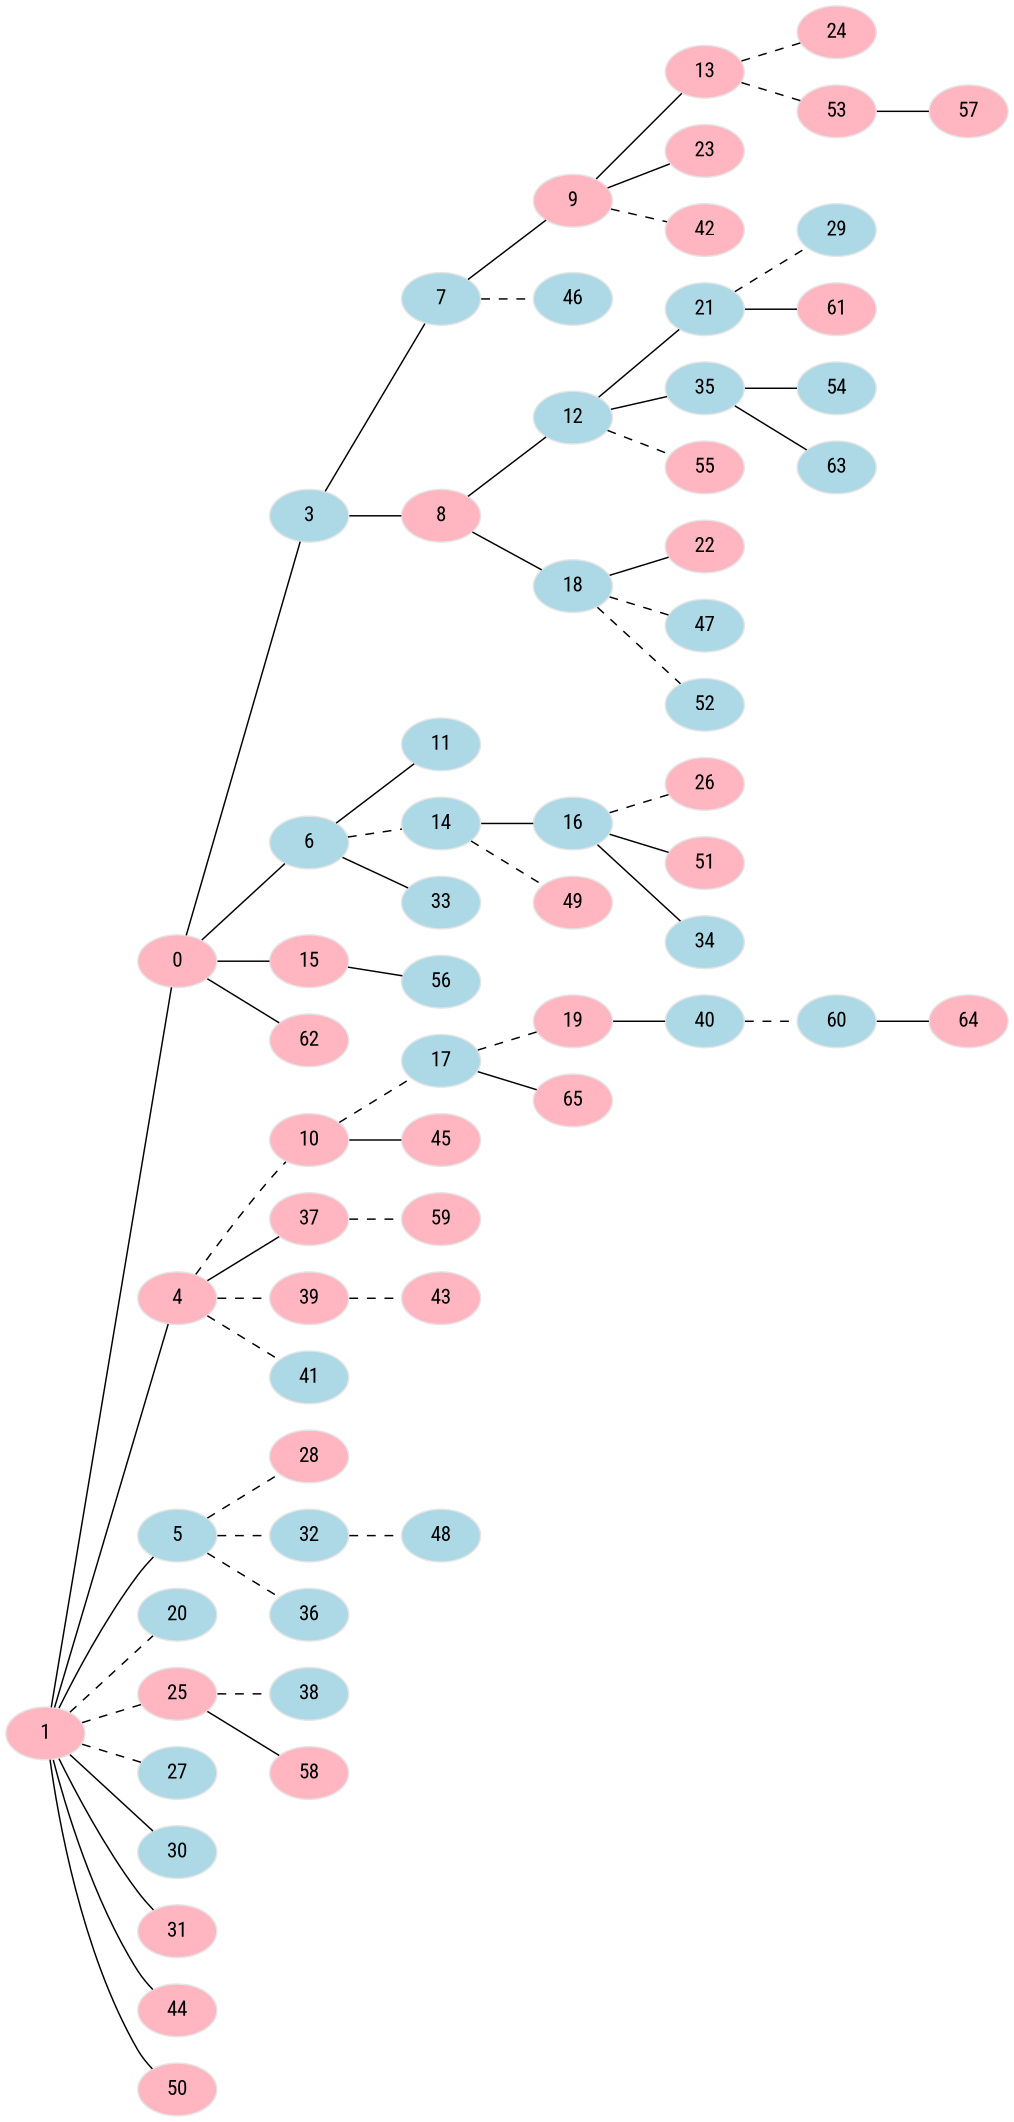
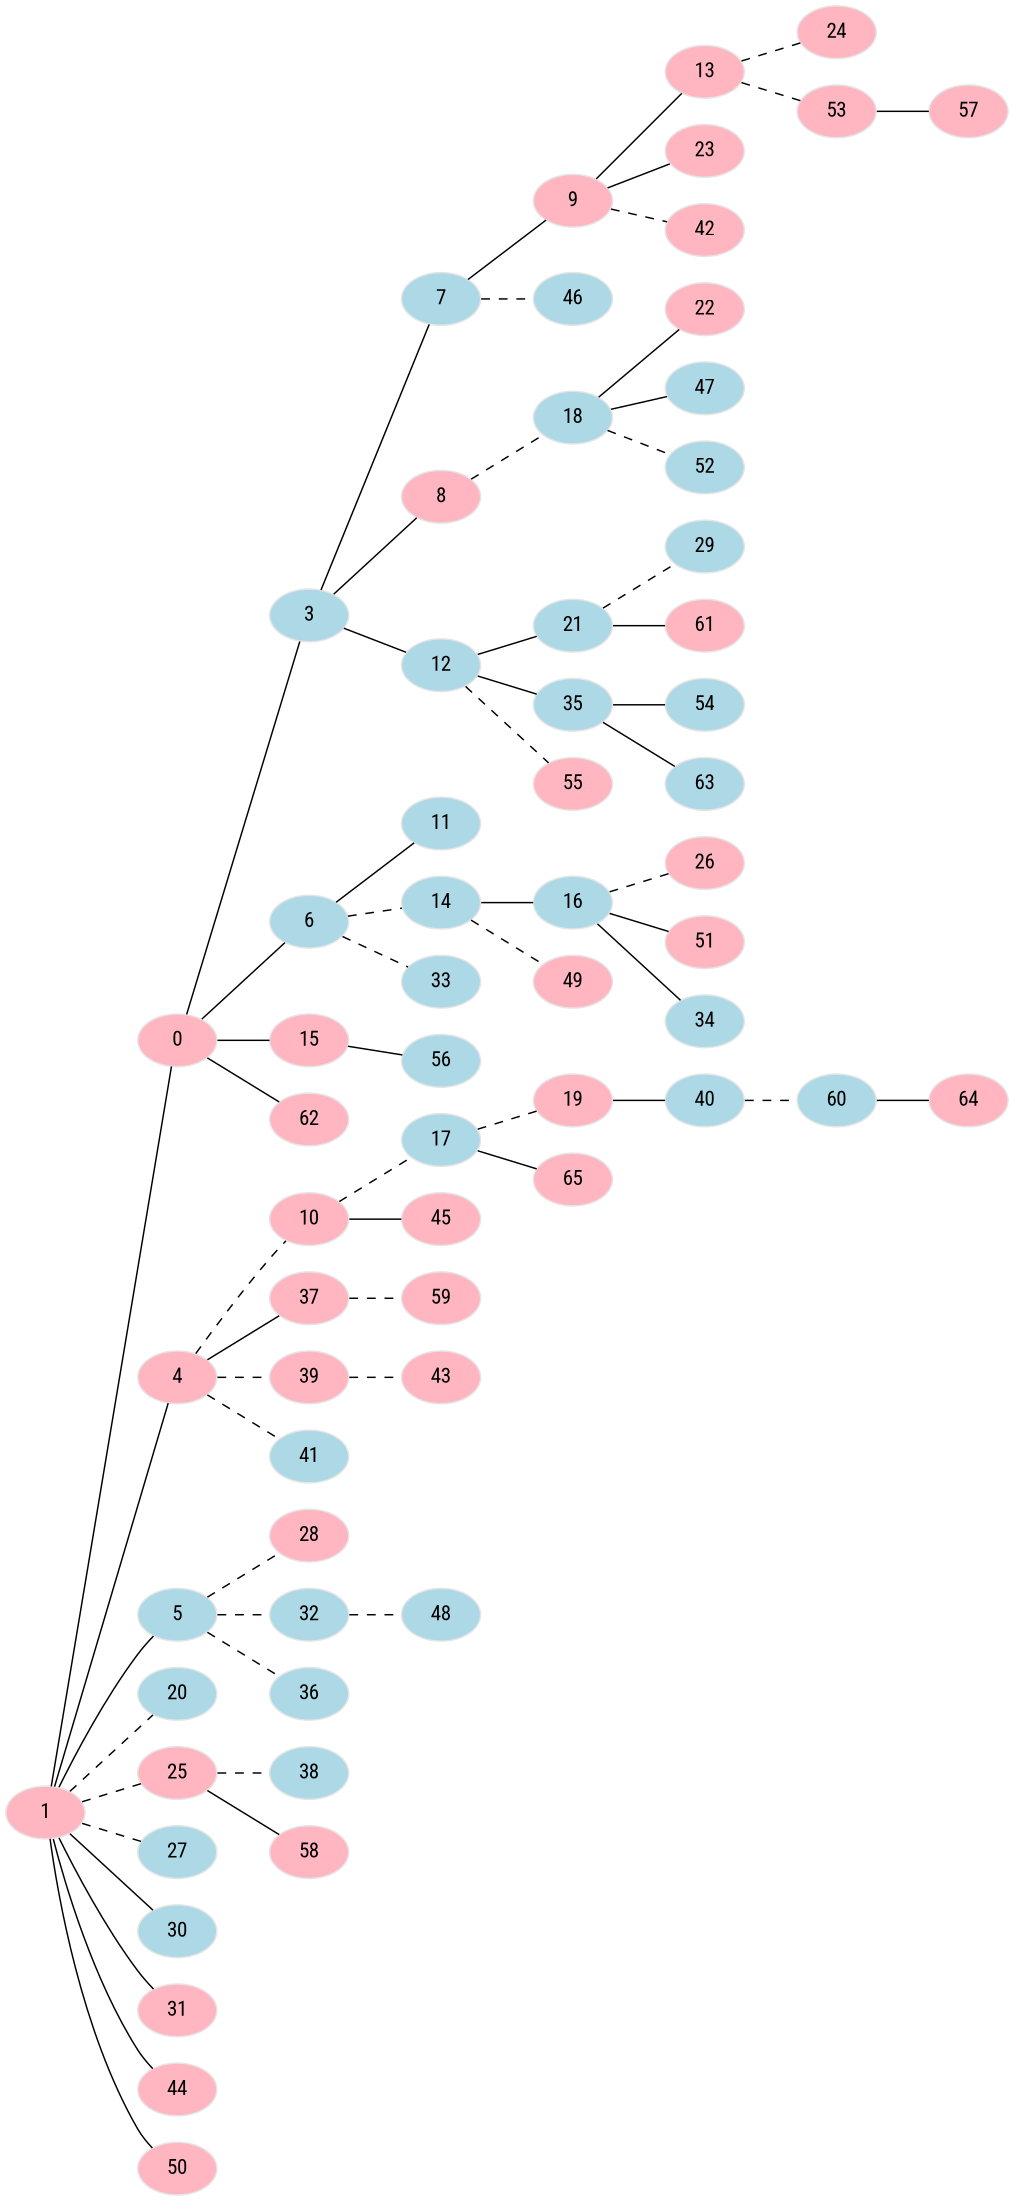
edge "12" -- "8": now "12" -- "3"
edge "8" -- "18": style solid -> dashed
edge "18" -- "47": style dashed -> solid
edge "6" -- "33": style solid -> dashed
